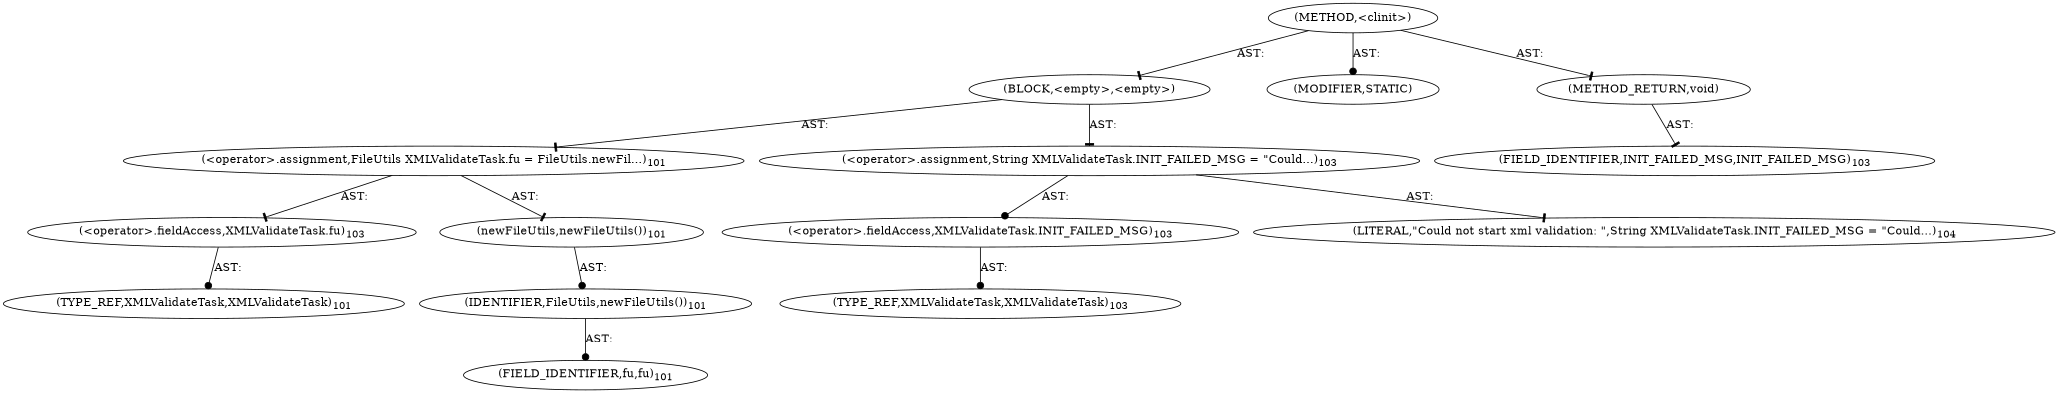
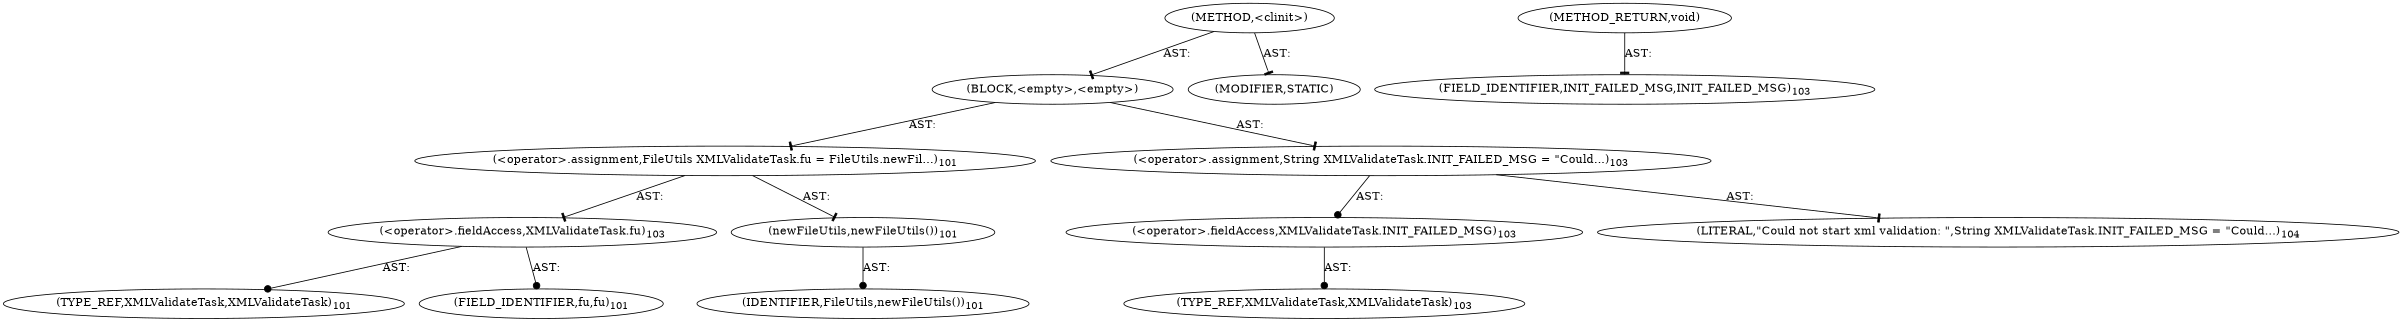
edge "(METHOD,<clinit>)" -> "(MODIFIER,STATIC)": arrowhead dot -> tee
edge "(METHOD,<clinit>)" -> "(METHOD_RETURN,void)": removed, label "AST:"
edge "(IDENTIFIER,FileUtils,newFileUtils())" -> "(FIELD_IDENTIFIER,fu,fu)": now "(<operator>.fieldAccess,XMLValidateTask.fu)" -> "(FIELD_IDENTIFIER,fu,fu)"
